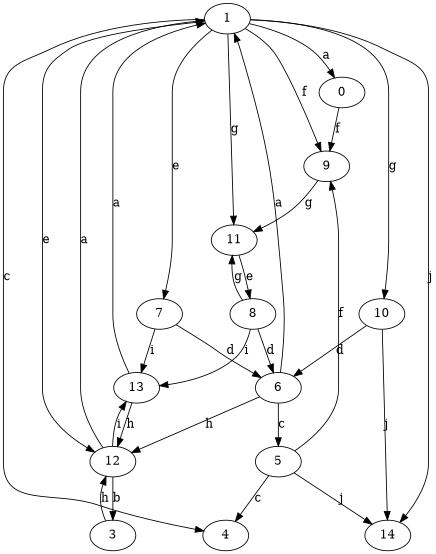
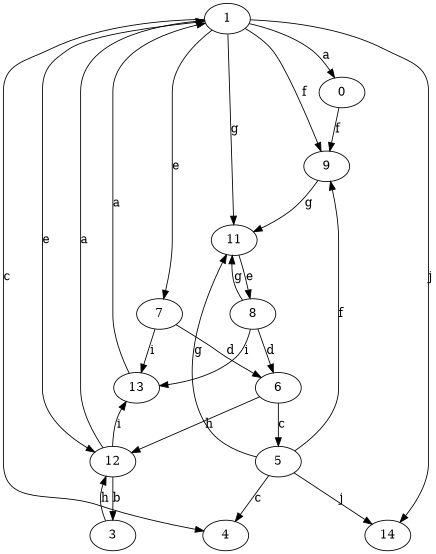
edge "6" -> "1": removed, label "a"
node "10": removed
edge "5" -> "11": added, label "g"
edge "13" -> "12": removed, label "h"
